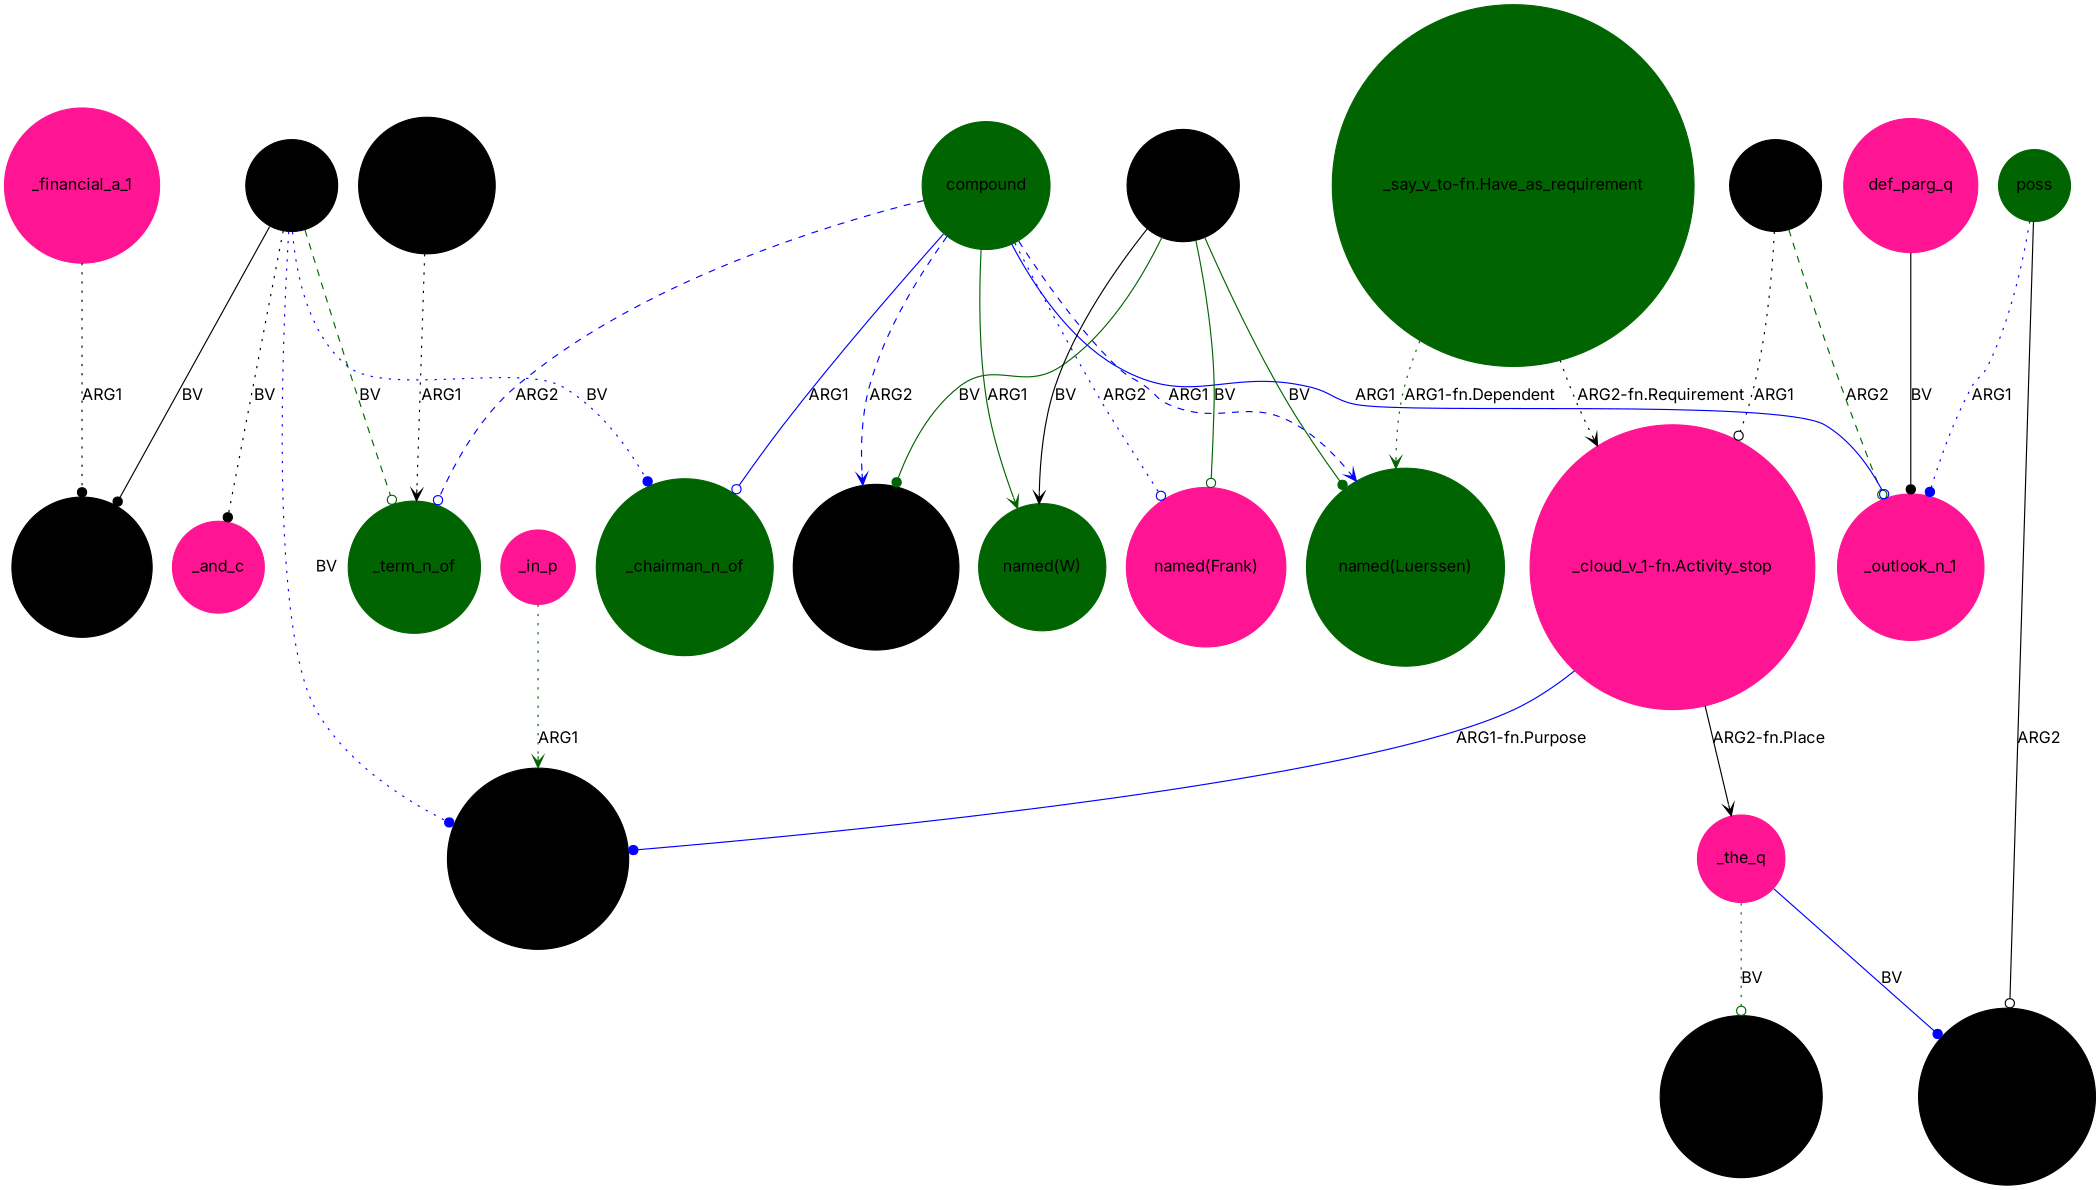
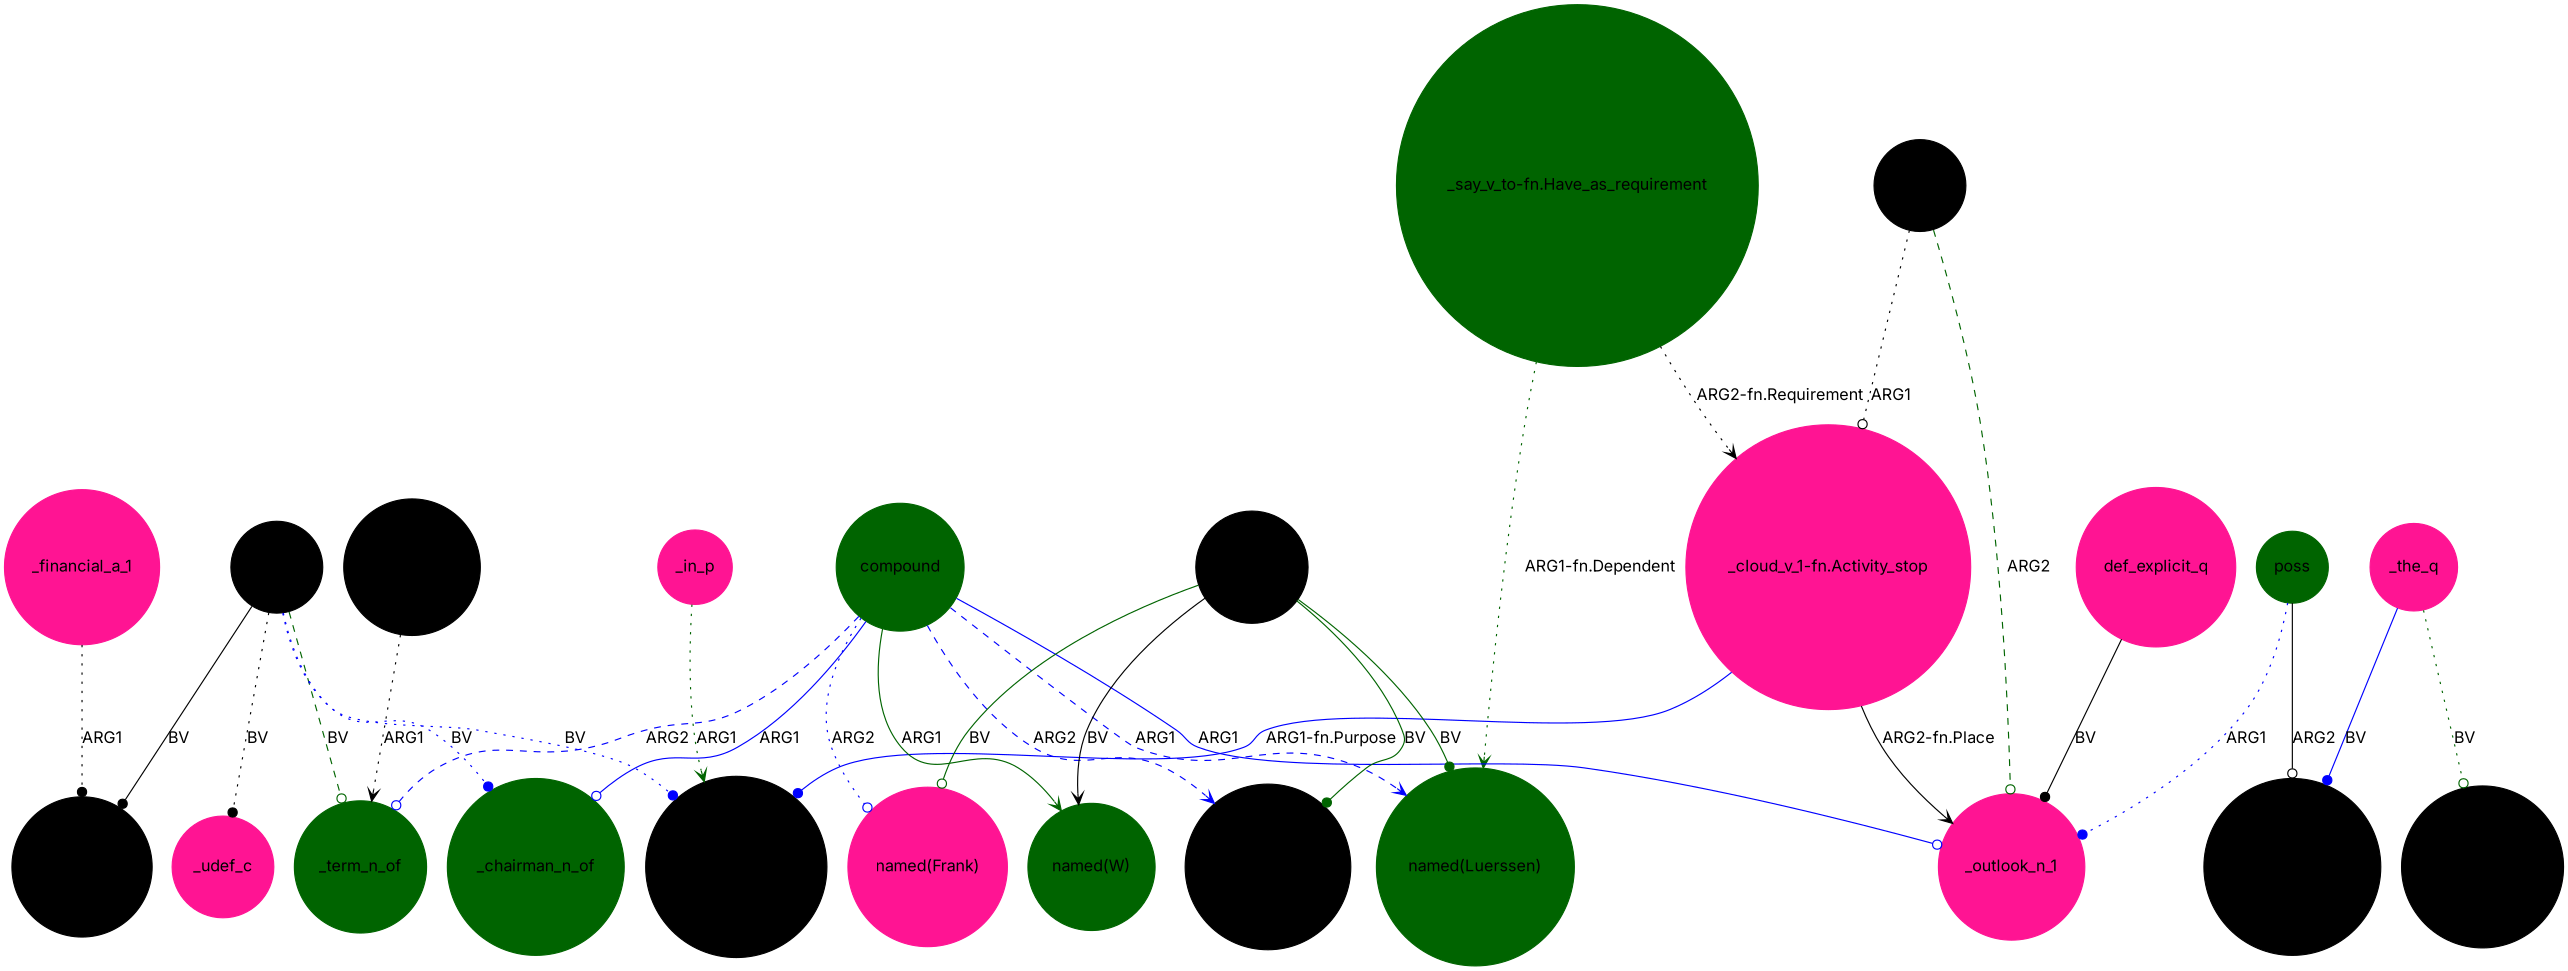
node "def_parg_q": label "def_parg_q" -> "def_explicit_q"
node "_and_c": label "_and_c" -> "_udef_c"
edge "_cloud_v_1-fn.Activity_stop" -> "_the_q": now "_cloud_v_1-fn.Activity_stop" -> "_outlook_n_1"
